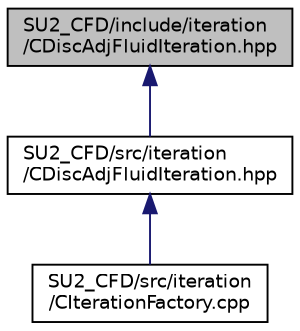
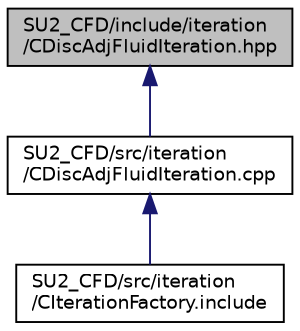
node "SU2_CFD/src/iteration /CDiscAdjFluidIteration.hpp": label "SU2_CFD/src/iteration /CDiscAdjFluidIteration.hpp" -> "SU2_CFD/src/iteration /CDiscAdjFluidIteration.cpp"
node "SU2_CFD/src/iteration /CIterationFactory.cpp": label "SU2_CFD/src/iteration /CIterationFactory.cpp" -> "SU2_CFD/src/iteration /CIterationFactory.include"
